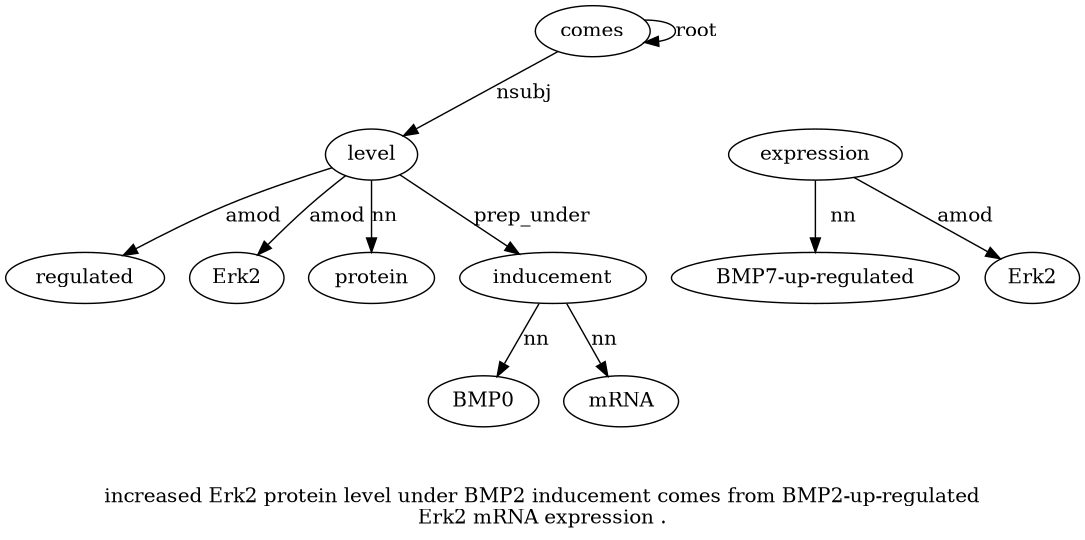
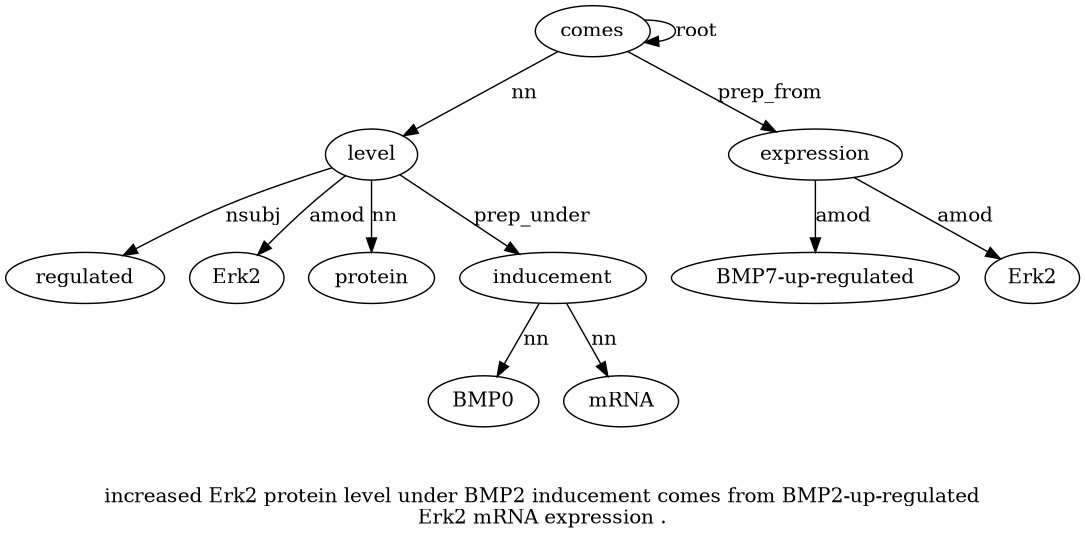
edge "comes" -> "expression": added, label "prep_from"
edge "comes" -> "level": label "nsubj" -> "nn"
edge "level" -> "regulated": label "amod" -> "nsubj"
edge "expression" -> "BMP7-up-regulated": label "nn" -> "amod"
